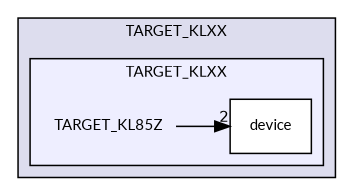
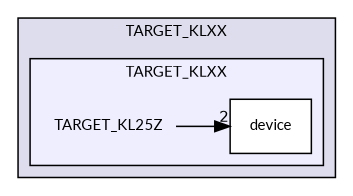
node "TARGET_KL85Z": label "TARGET_KL85Z" -> "TARGET_KL25Z"
